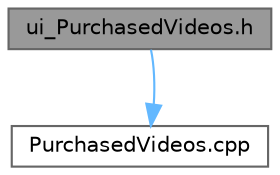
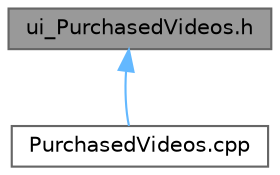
edge "ui_PurchasedVideos.h" -> "PurchasedVideos.cpp": reversed
